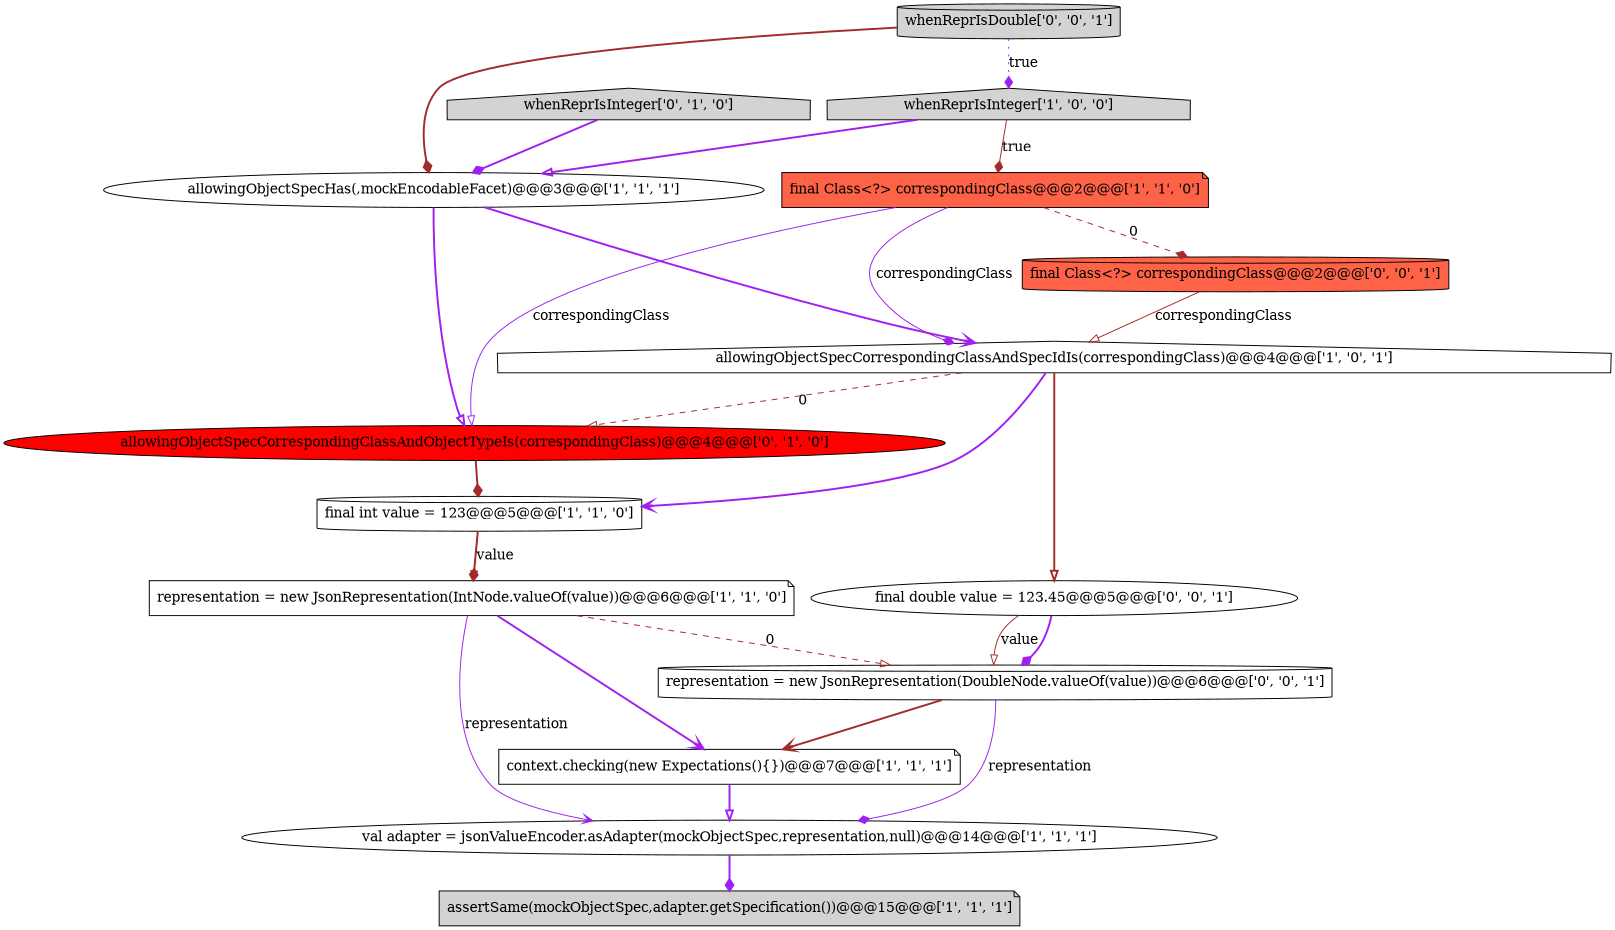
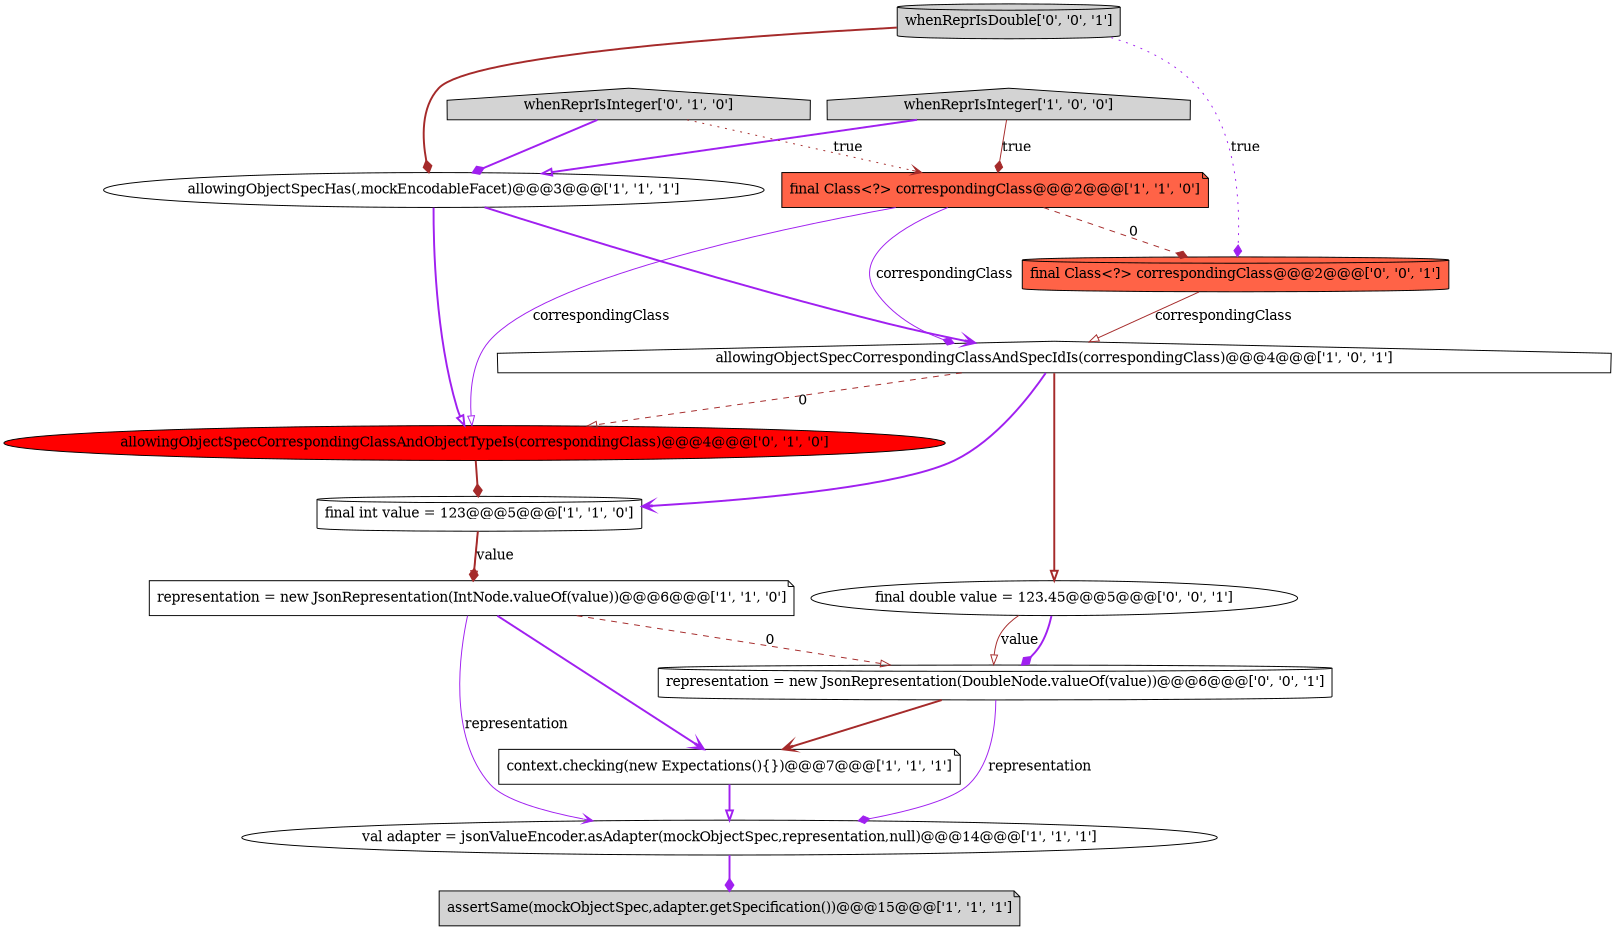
edge "whenReprIsDouble['0', '0', '1']" -> "whenReprIsInteger['1', '0', '0']": now "whenReprIsDouble['0', '0', '1']" -> "final Class<?> correspondingClass@@@2@@@['0', '0', '1']"
edge "whenReprIsInteger['0', '1', '0']" -> "final Class<?> correspondingClass@@@2@@@['1', '1', '0']": added, label "true"
